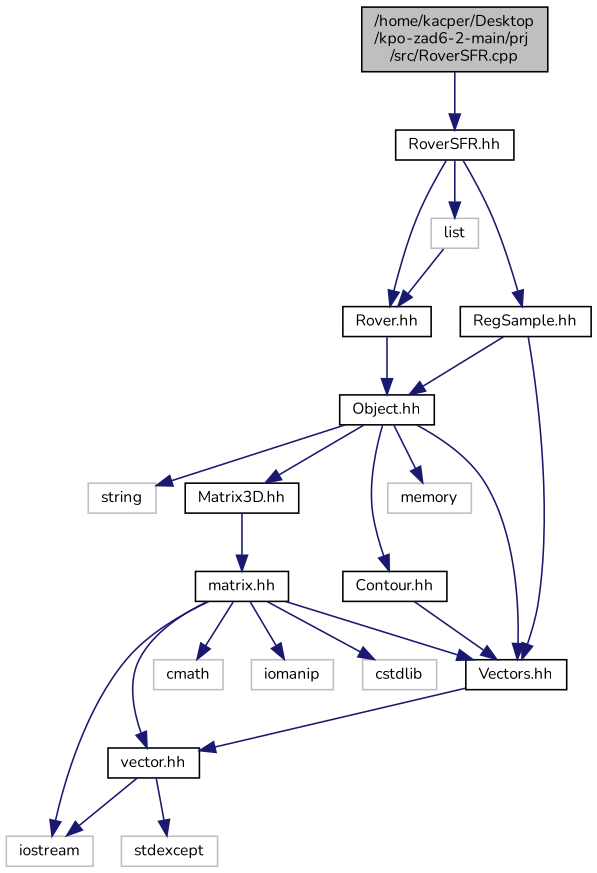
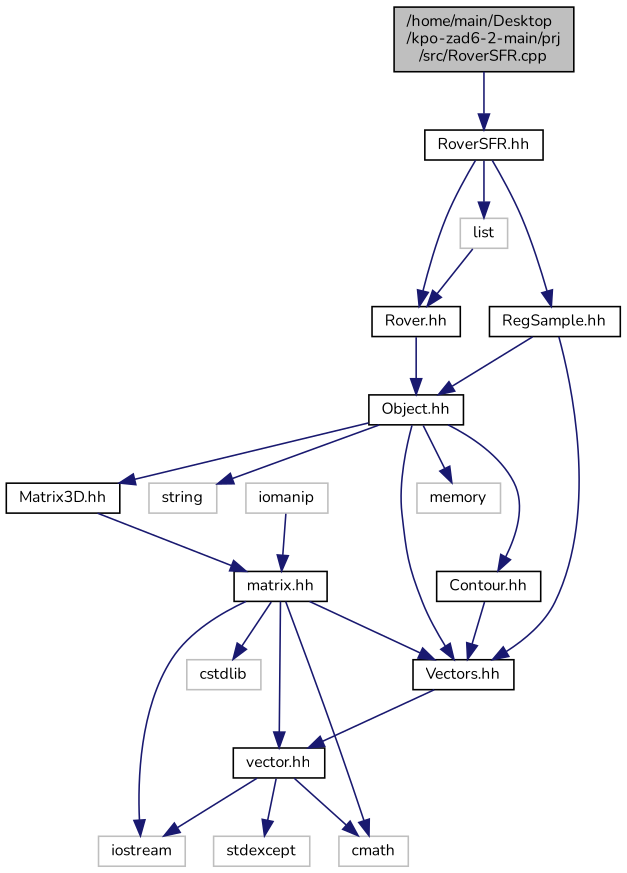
node "/home/kacper/Desktop /kpo-zad6-2-main/prj /src/RoverSFR.cpp": label "/home/kacper/Desktop /kpo-zad6-2-main/prj /src/RoverSFR.cpp" -> "/home/main/Desktop /kpo-zad6-2-main/prj /src/RoverSFR.cpp"
edge "matrix.hh" -> "iomanip": reversed
edge "vector.hh" -> "cmath": added
